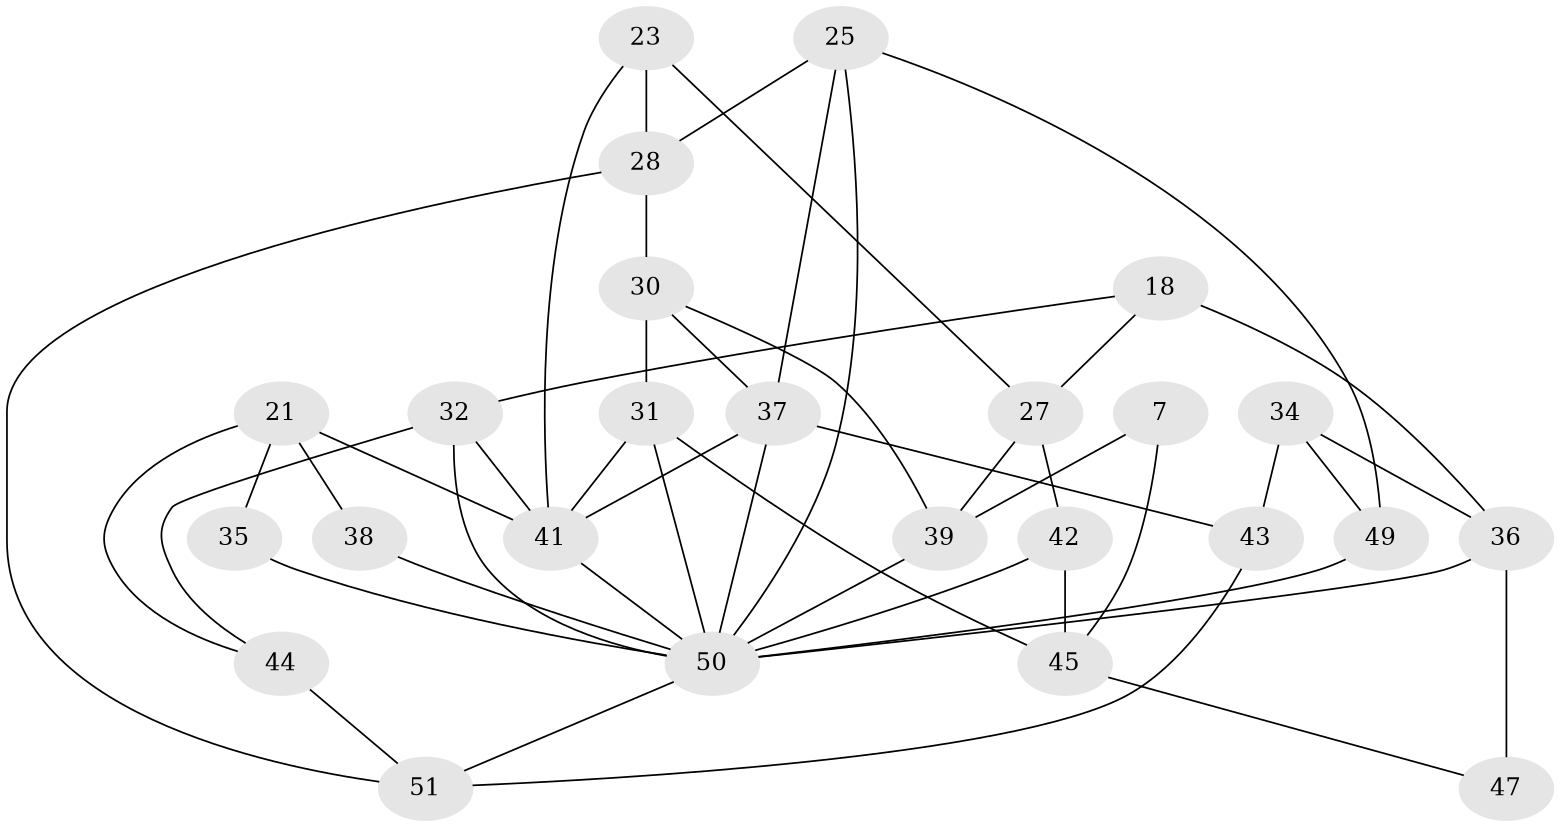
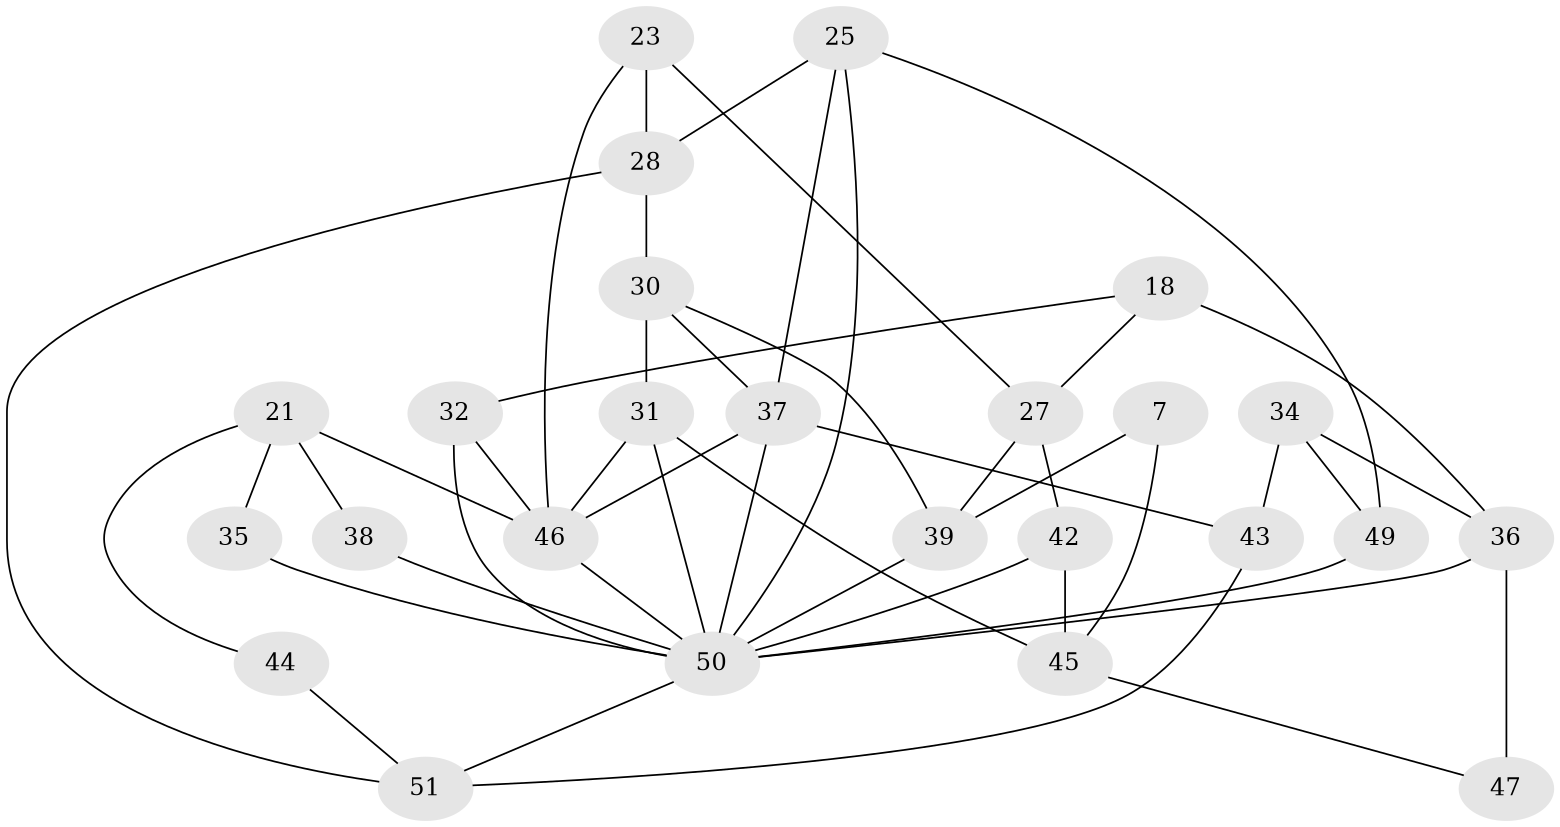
edge "32" -- "44": removed
node "41": label "41" -> "46"
